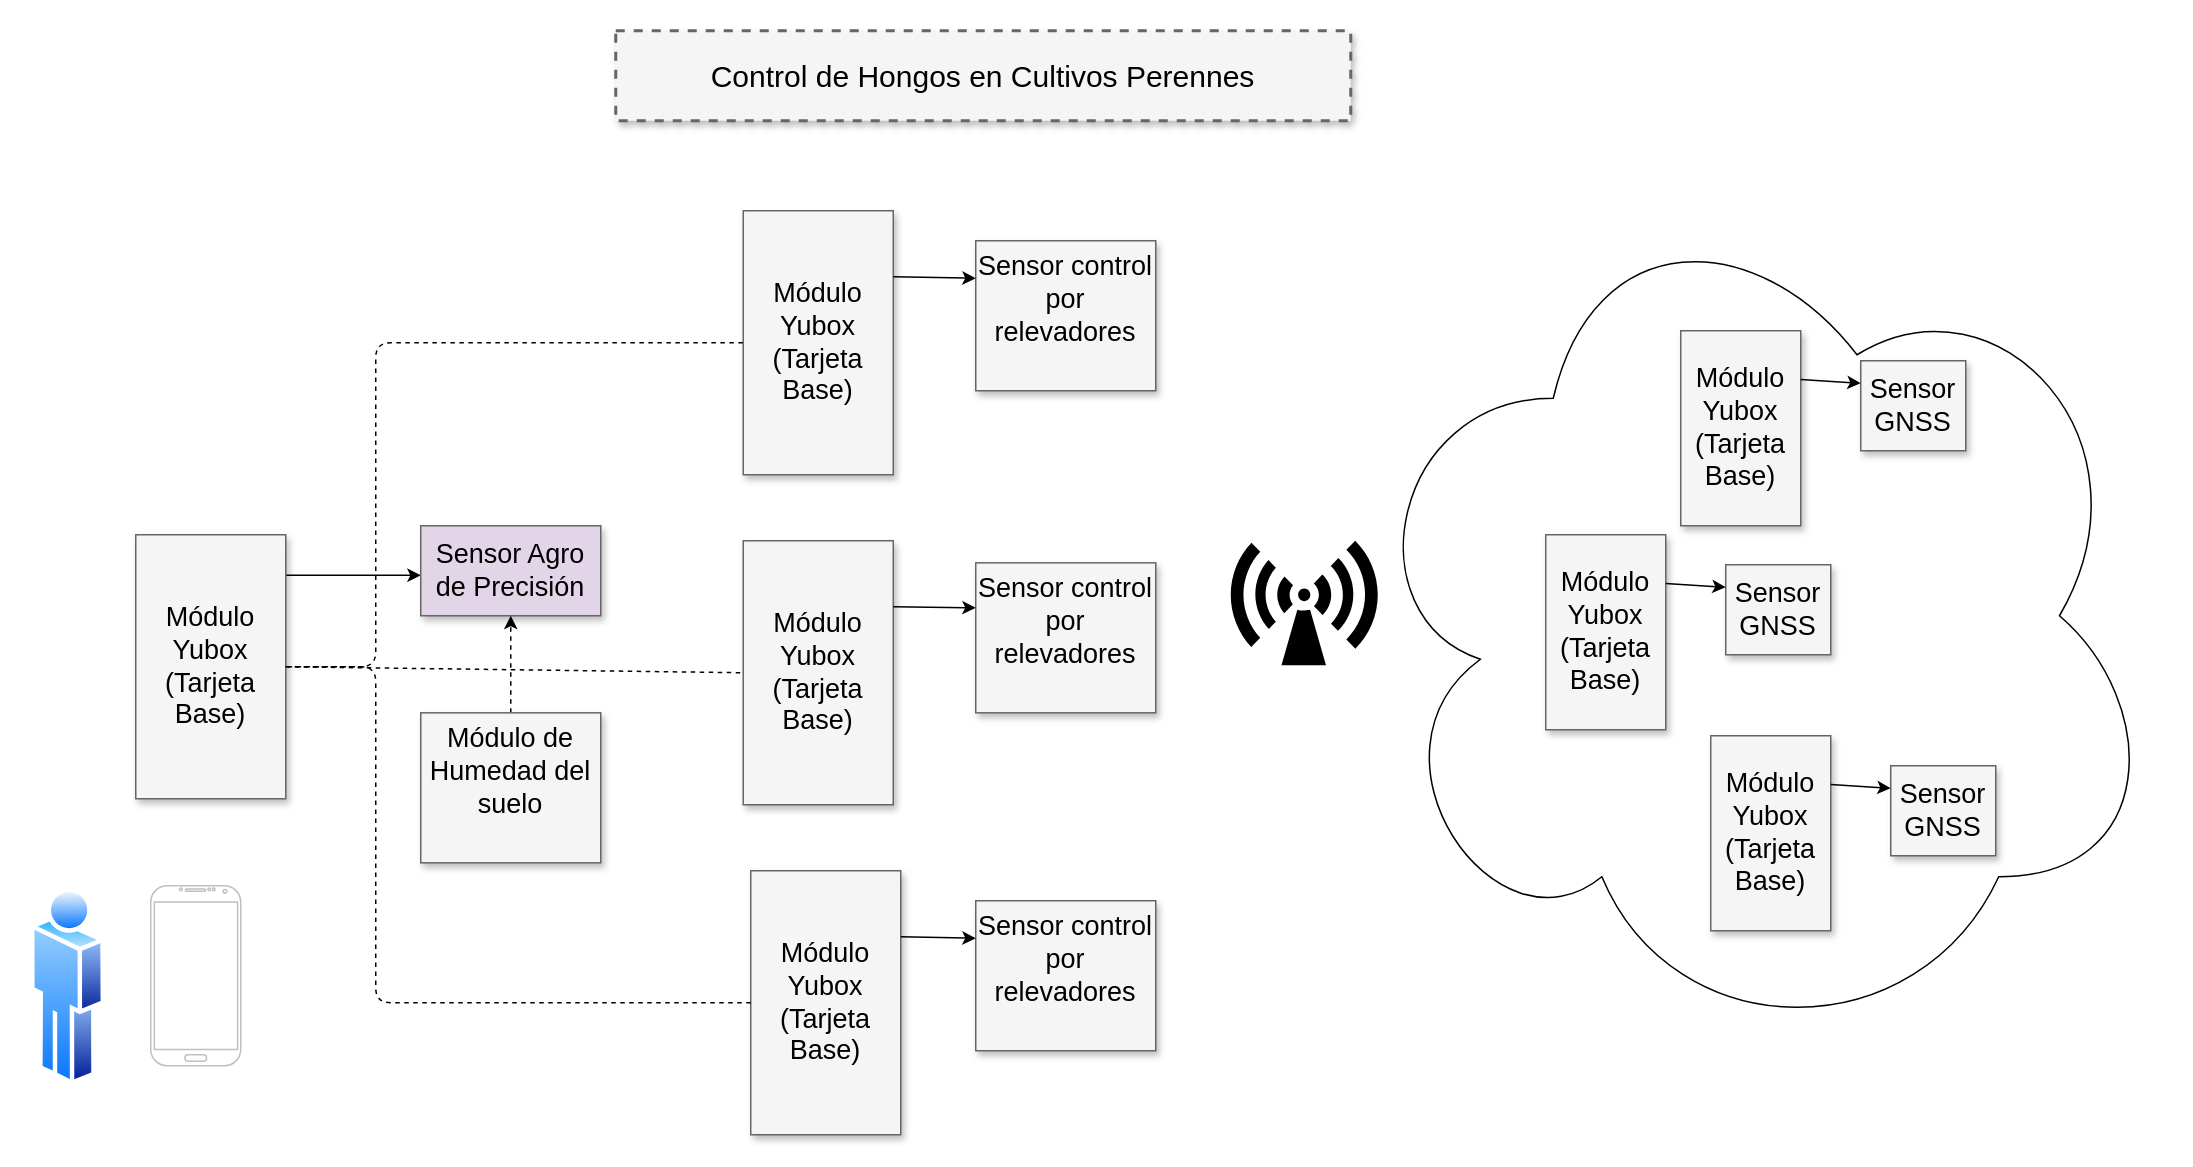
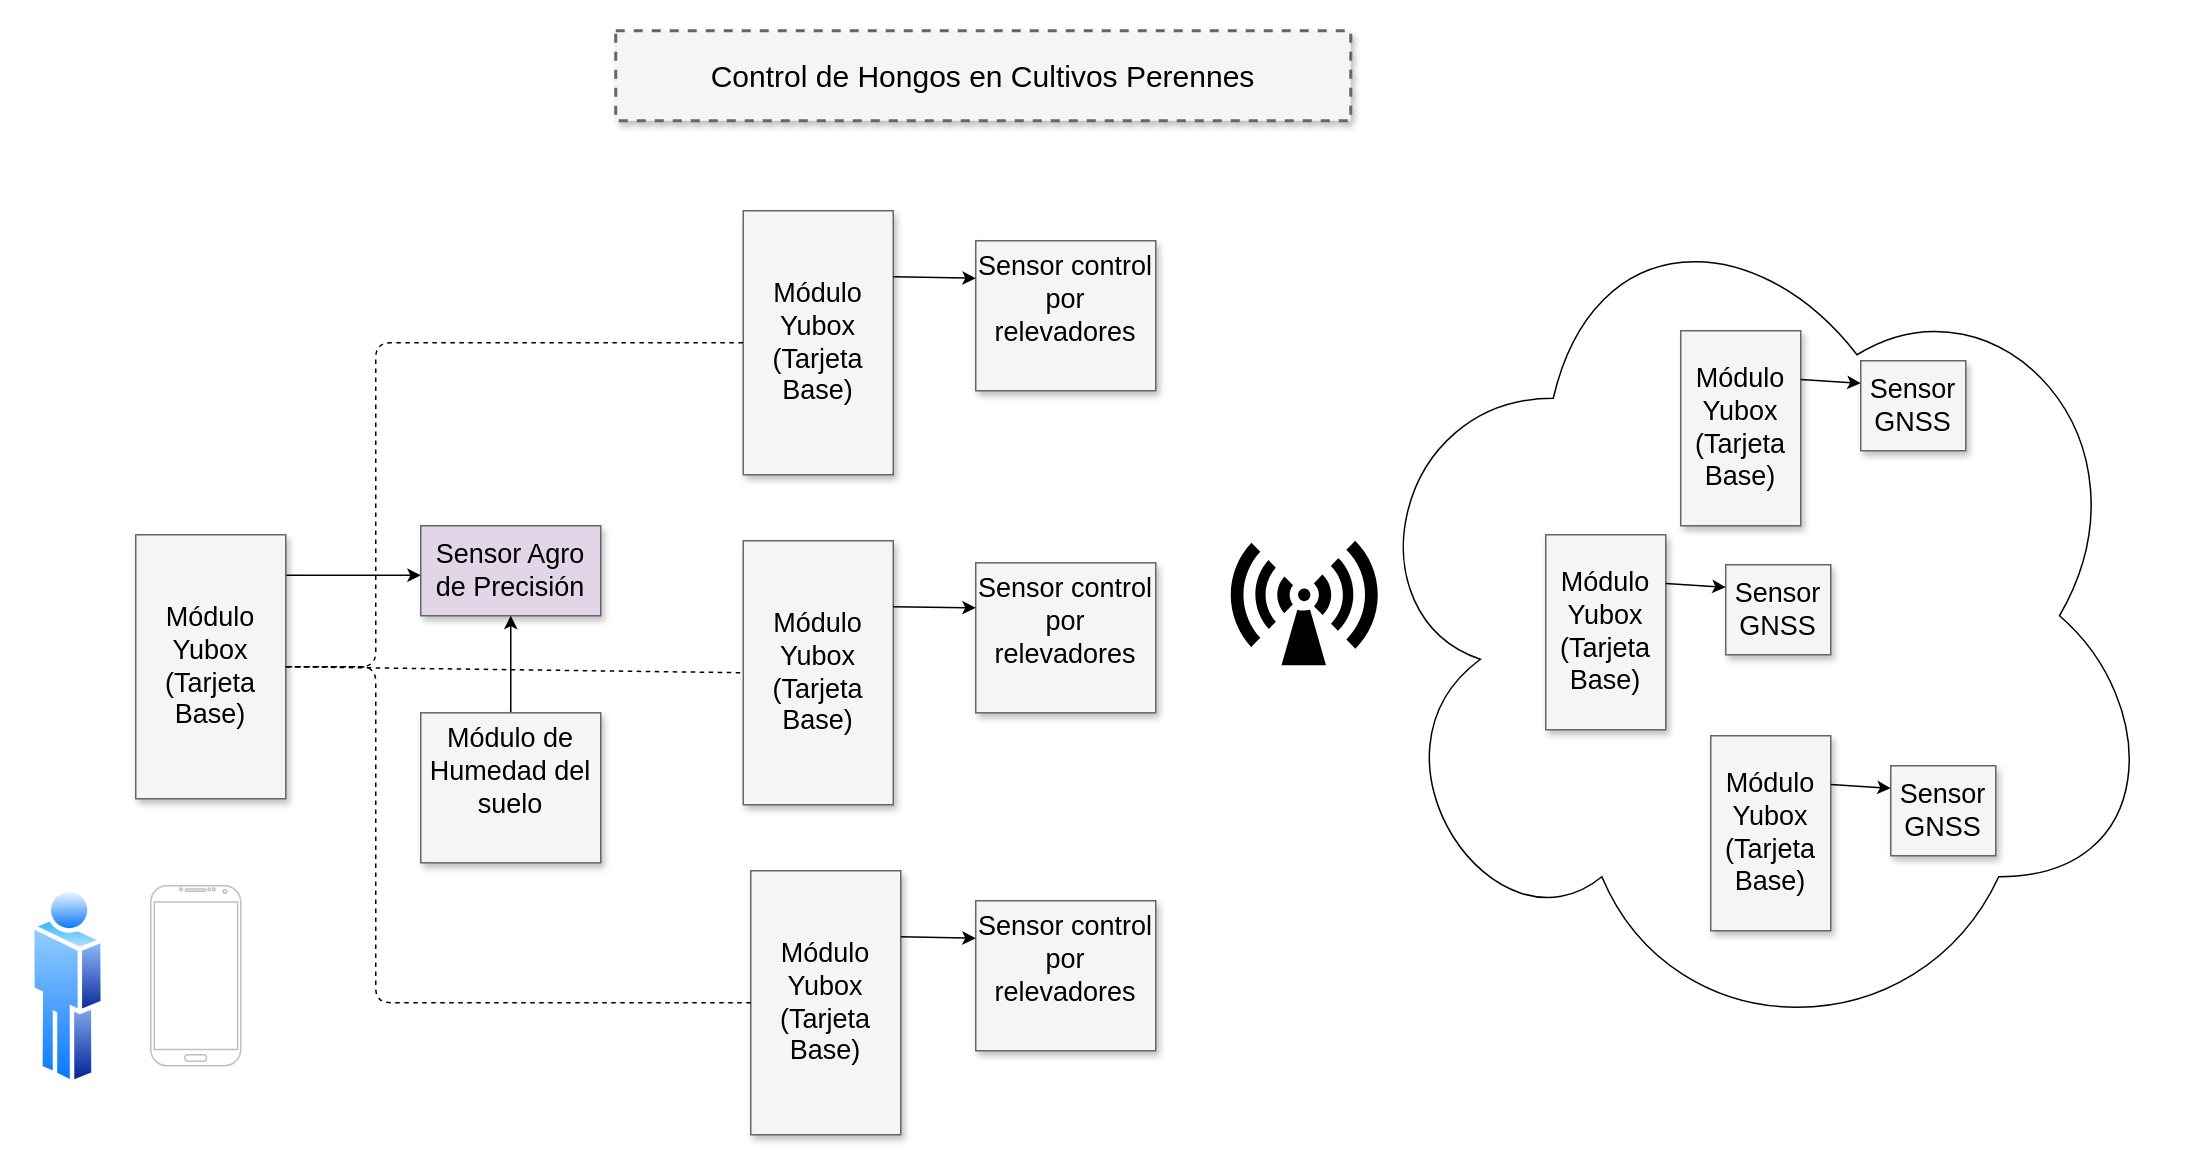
edge "Módulo de Humedad del suelo" -> "Sensor Agro de Precisión": style dashed -> solid
